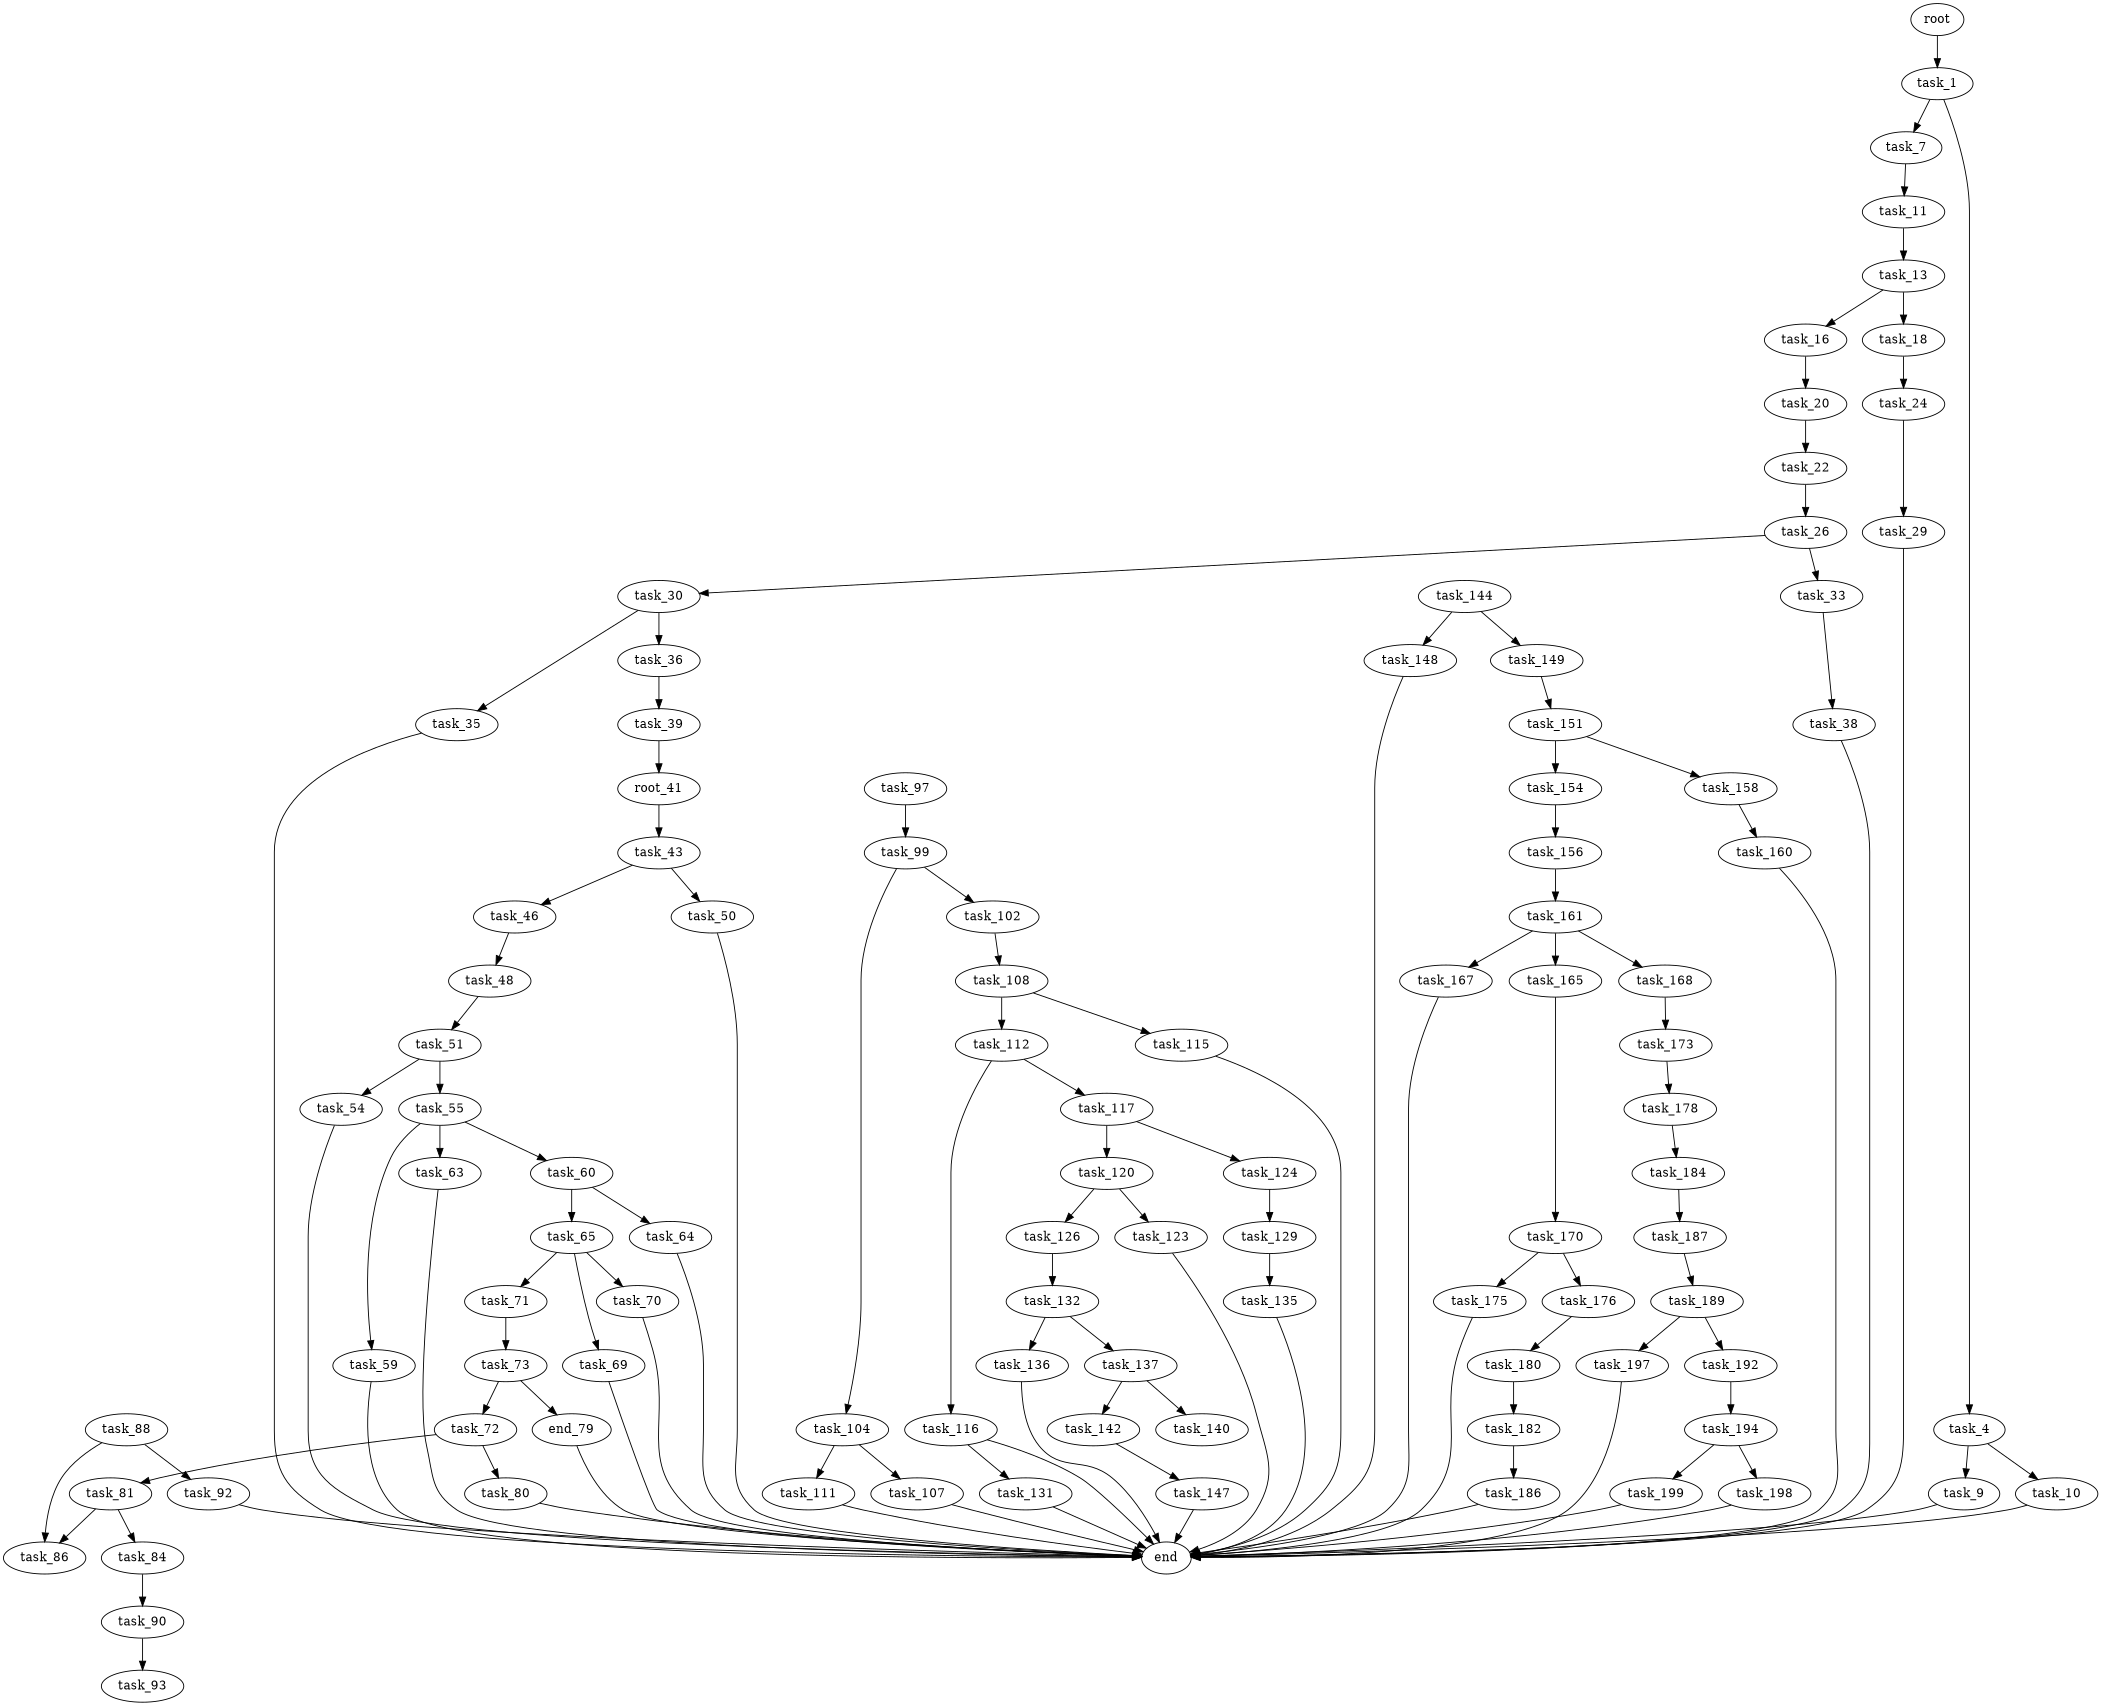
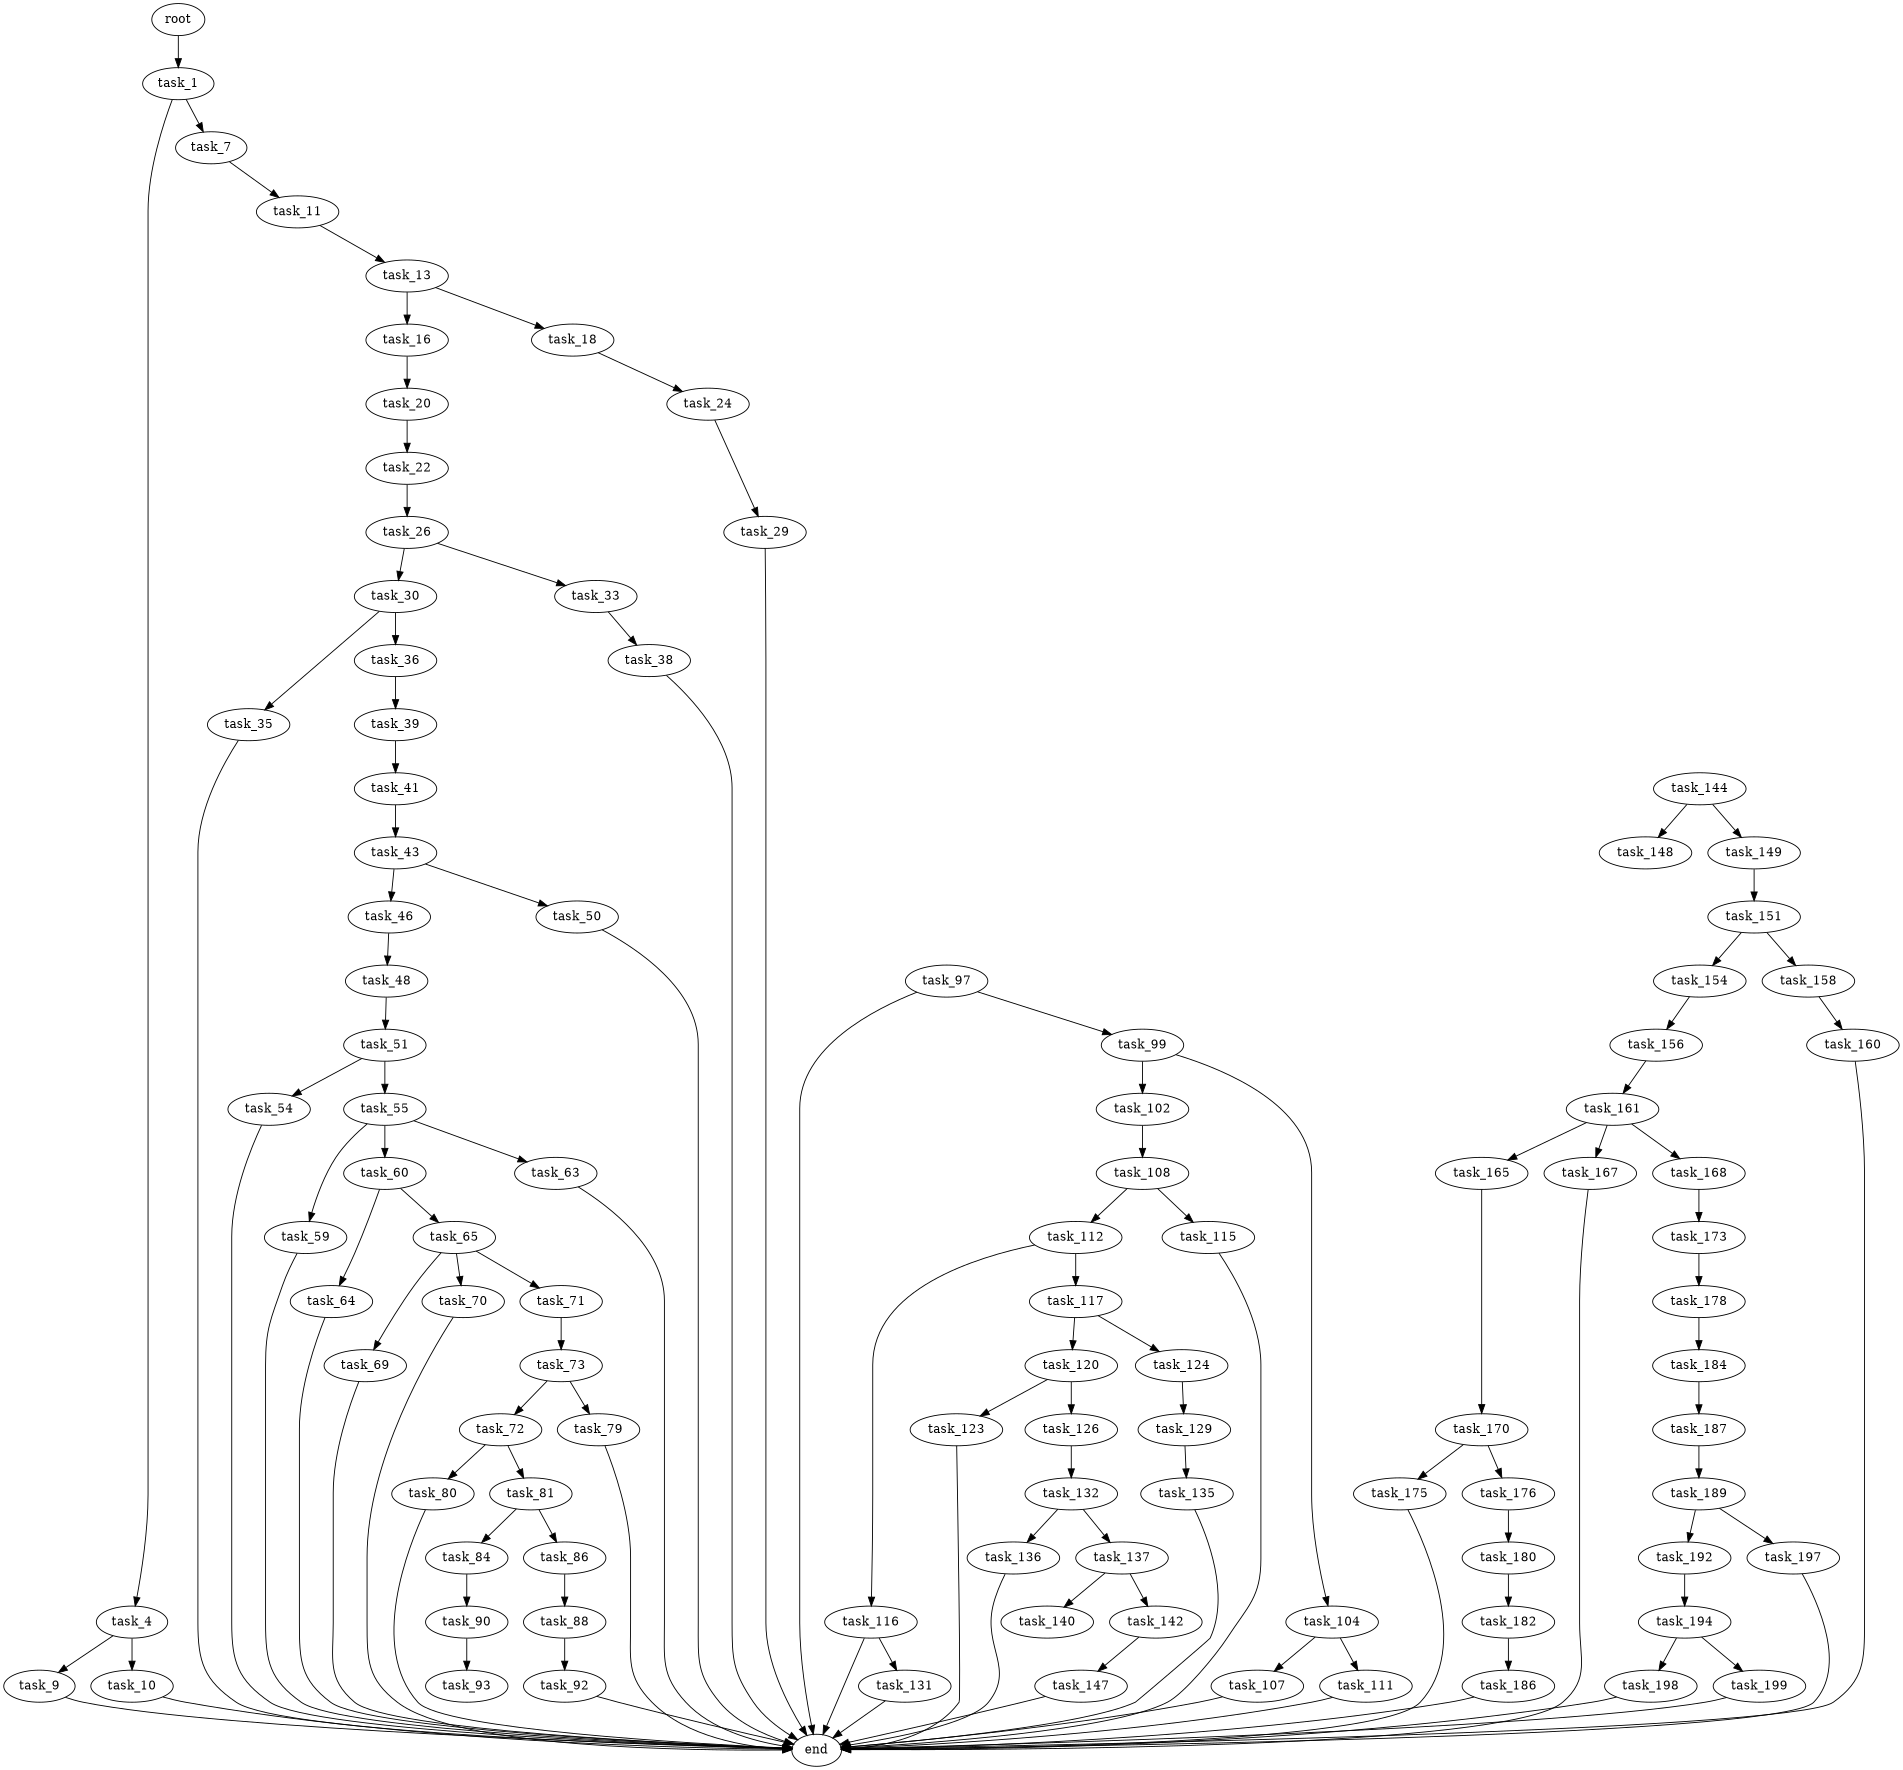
node "root_41": label "root_41" -> "task_41"
edge "task_148" -> "end": now "task_97" -> "end"
node "end_79": label "end_79" -> "task_79"
edge "task_88" -> "task_86": reversed
